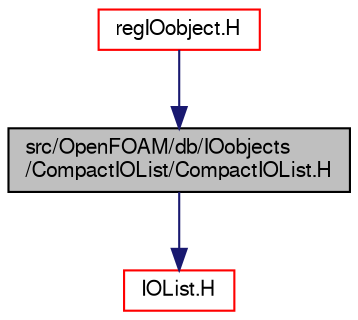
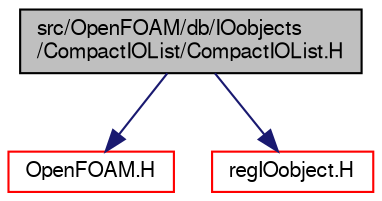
edge "regIOobject.H" -> "src/OpenFOAM/db/IOobjects /CompactIOList/CompactIOList.H": reversed
node "IOList.H": label "IOList.H" -> "OpenFOAM.H"
